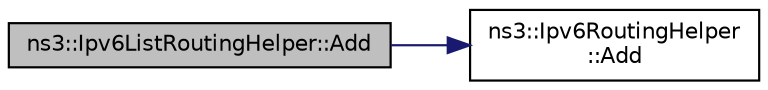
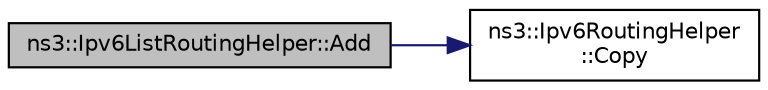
node "ns3::Ipv6RoutingHelper ::Add": label "ns3::Ipv6RoutingHelper ::Add" -> "ns3::Ipv6RoutingHelper ::Copy"
